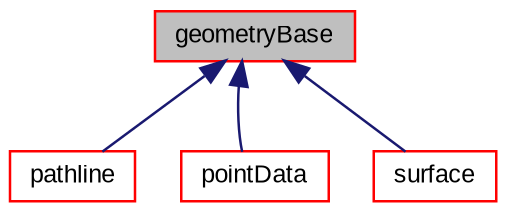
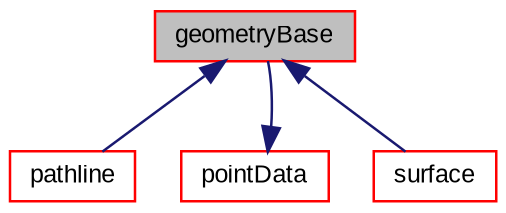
edge "pointData" -> "geometryBase": reversed
